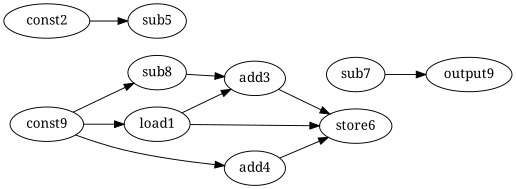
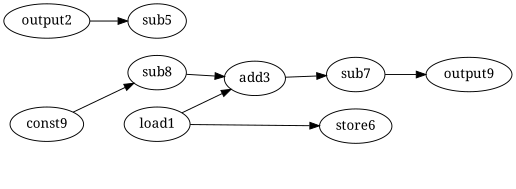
node "const2": label "const2" -> "output2"
edge "add3" -> "store6": now "add3" -> "sub7"
edge "const9" -> "load1": removed
node "add4": removed
